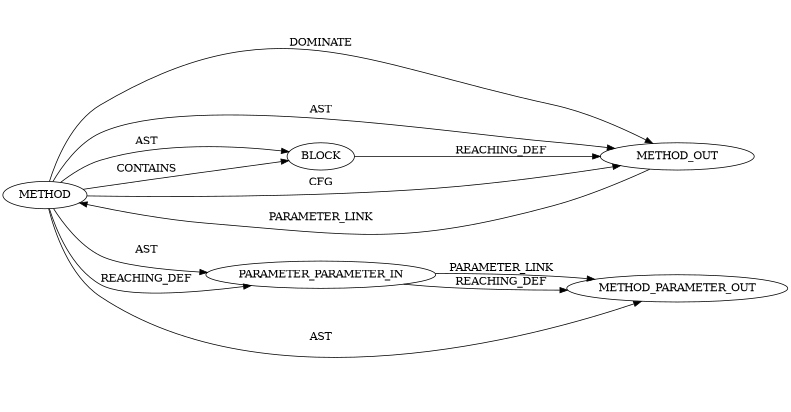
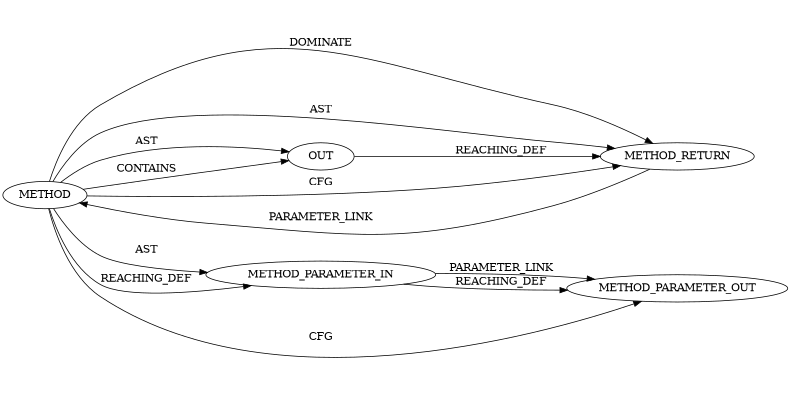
node "BLOCK": label "BLOCK" -> "OUT"
node "METHOD_OUT": label "METHOD_OUT" -> "METHOD_RETURN"
node "PARAMETER_PARAMETER_IN": label "PARAMETER_PARAMETER_IN" -> "METHOD_PARAMETER_IN"
edge "METHOD" -> "METHOD_PARAMETER_OUT": label "AST" -> "CFG"
